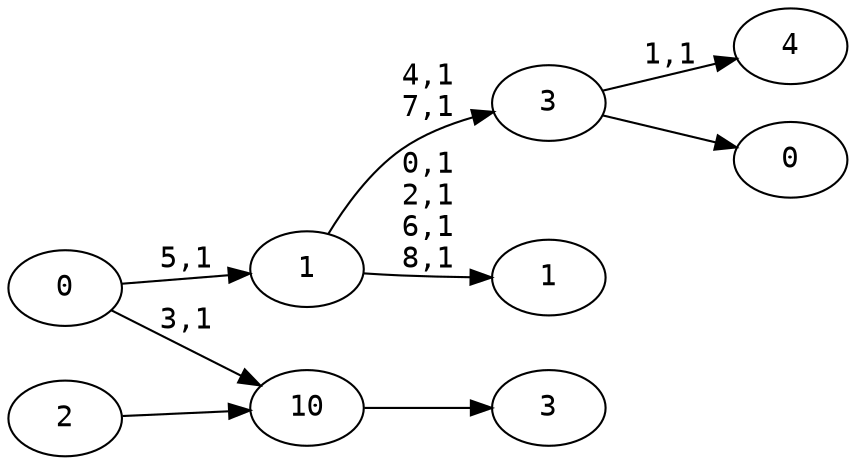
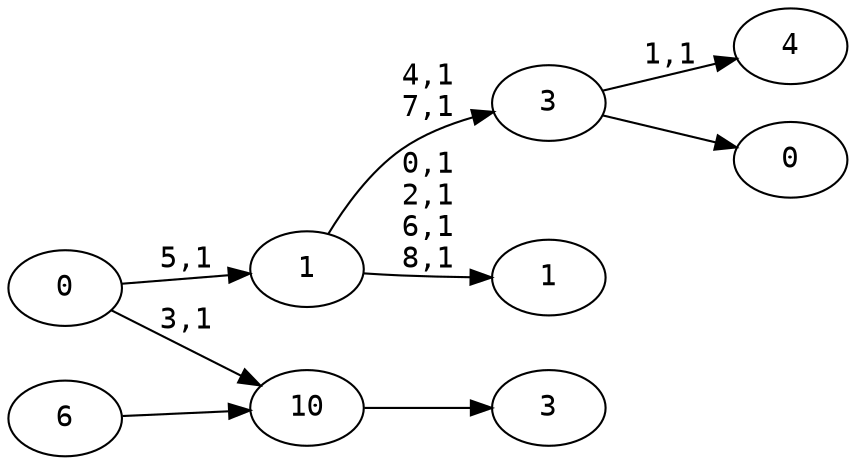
node "2": label "2" -> "6"
